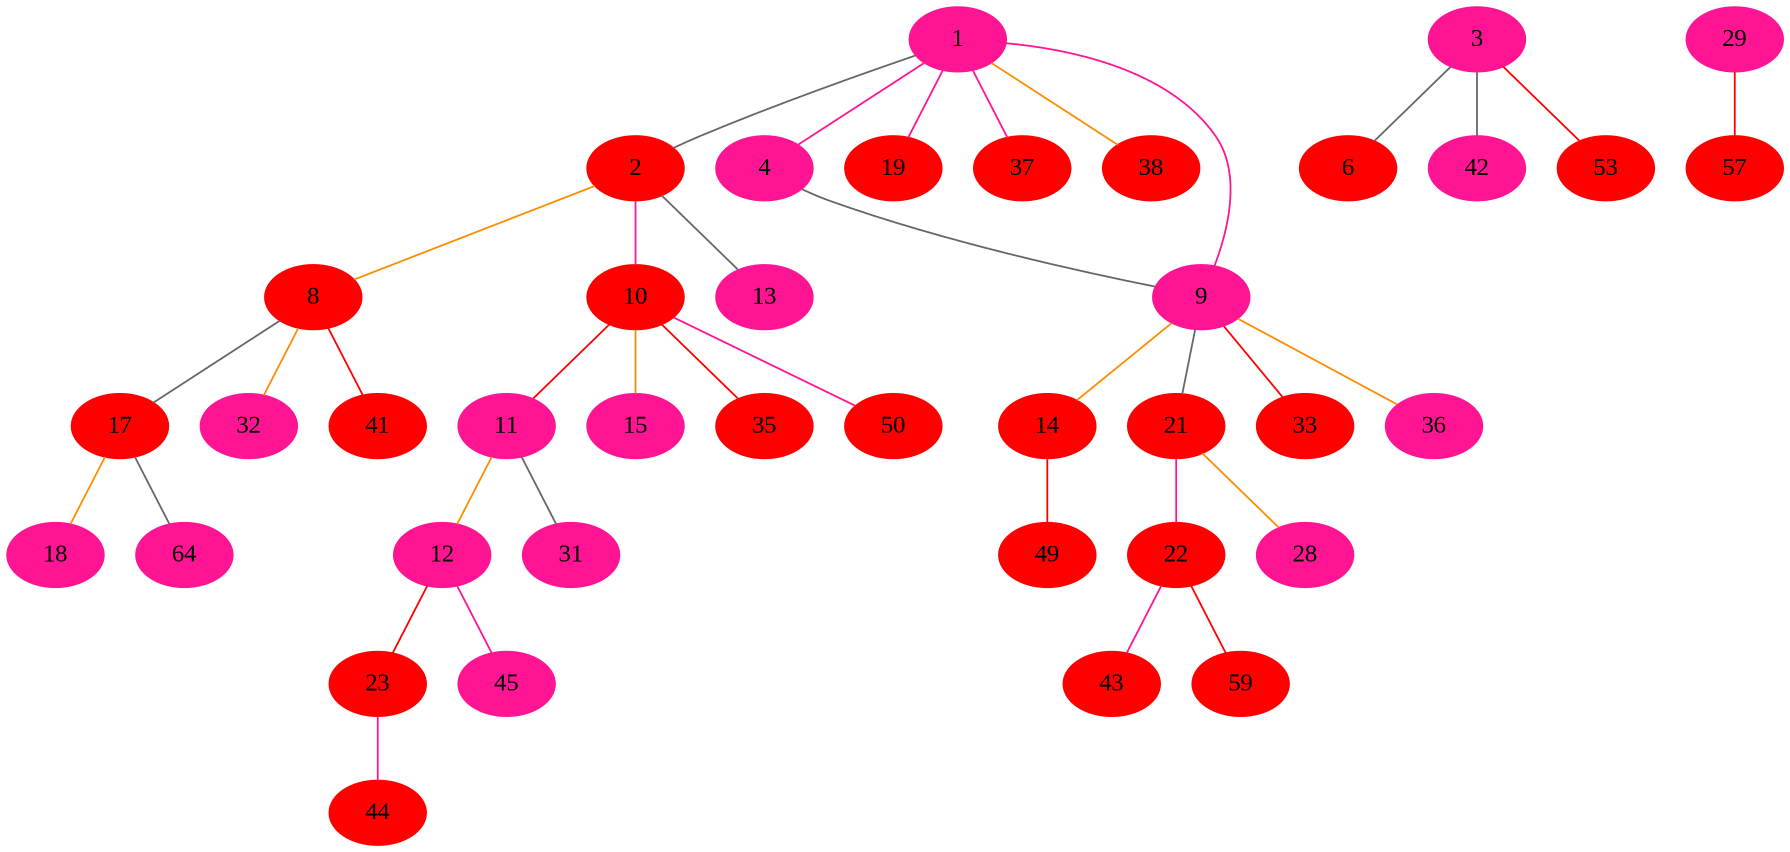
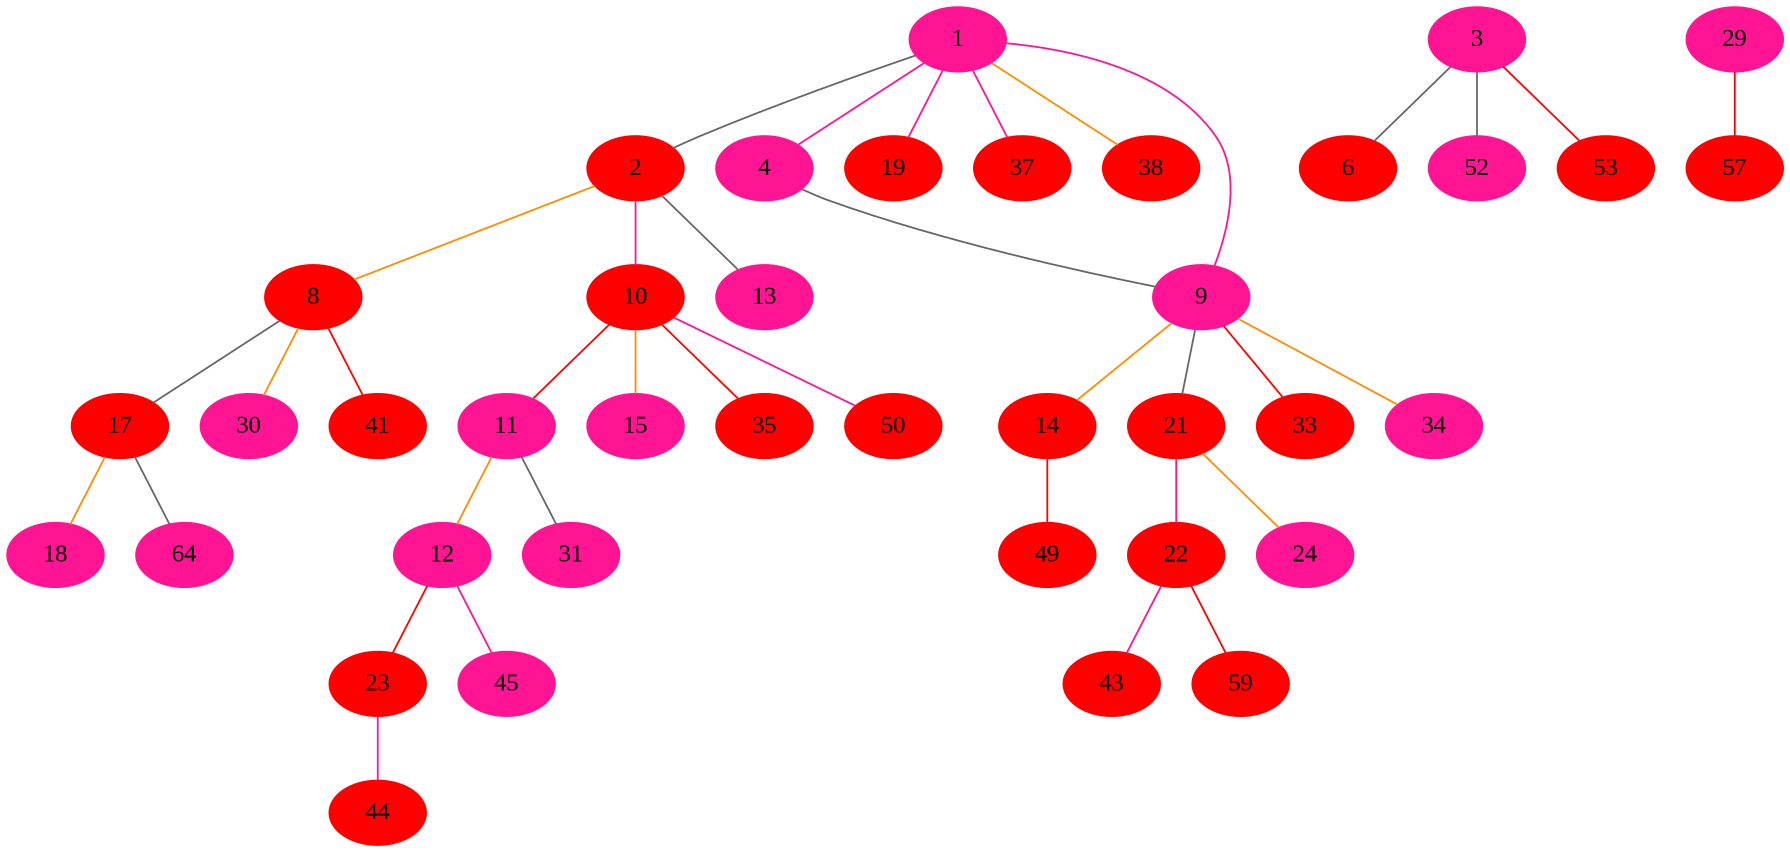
node "42": label "42" -> "52"
node "32": label "32" -> "30"
node "36": label "36" -> "34"
node "28": label "28" -> "24"
